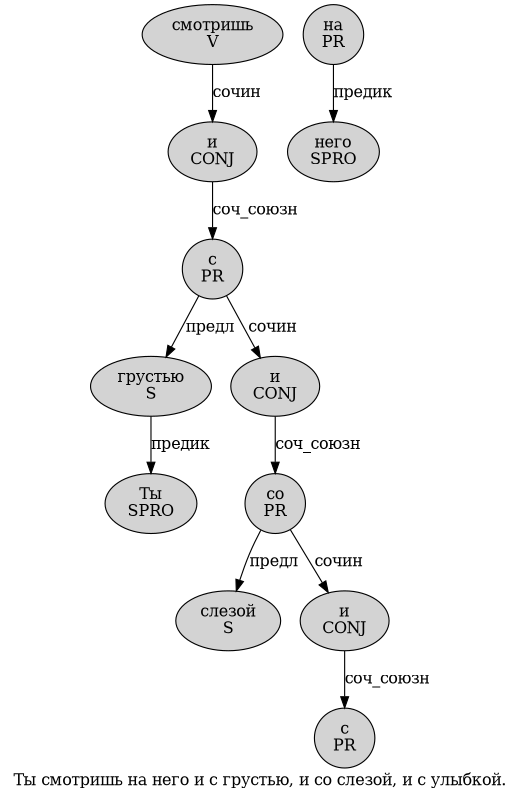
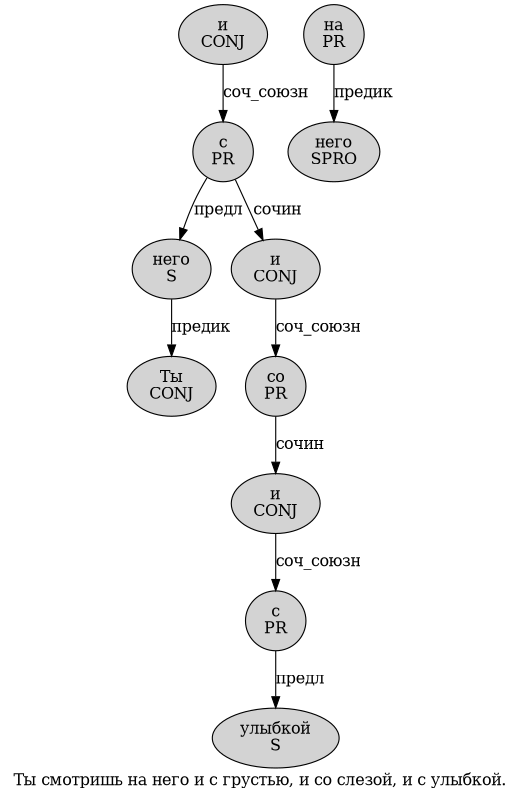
node "смотришь V": removed
node "грустью S": label "грустью S" -> "него S"
node "Ты SPRO": label "Ты SPRO" -> "Ты CONJ"
node "слезой S": removed
node "улыбкой S": added
